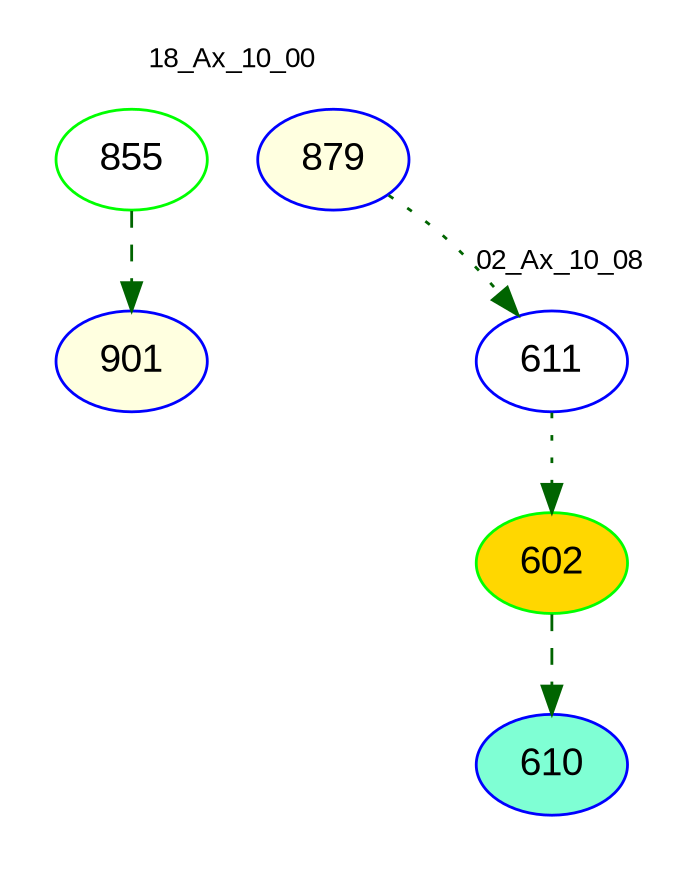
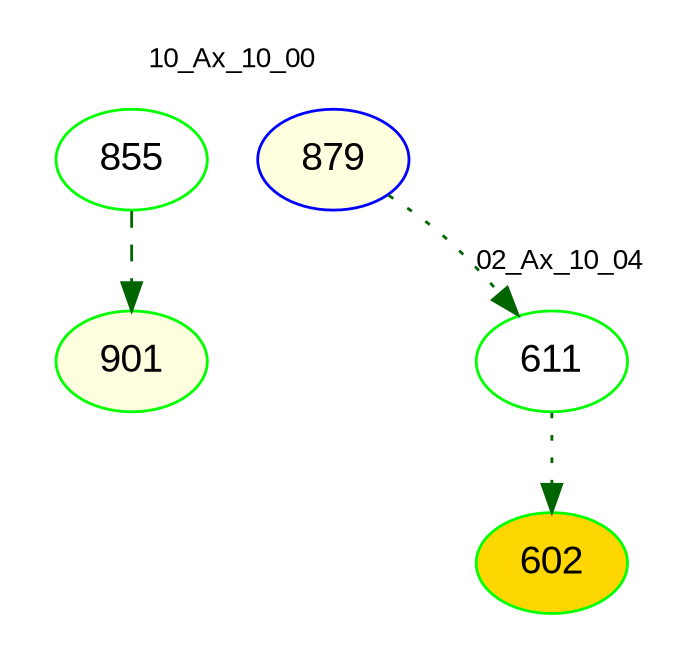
cluster "18_Ax_10_00": label "18_Ax_10_00" -> "10_Ax_10_00"
cluster "02_Ax_10_08": label "02_Ax_10_08" -> "02_Ax_10_04"
node "901": color blue -> green
node "611": color blue -> green
node "610": removed
